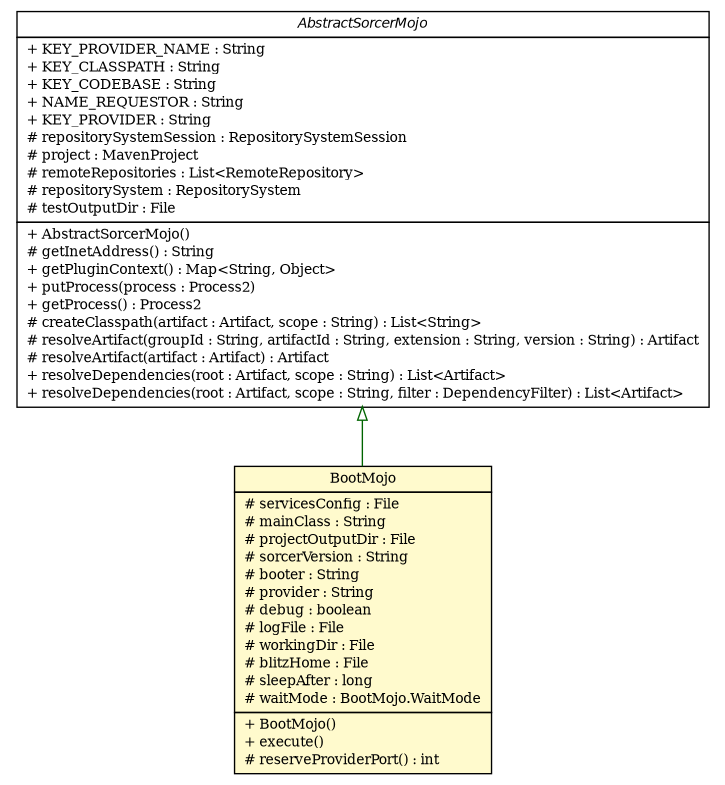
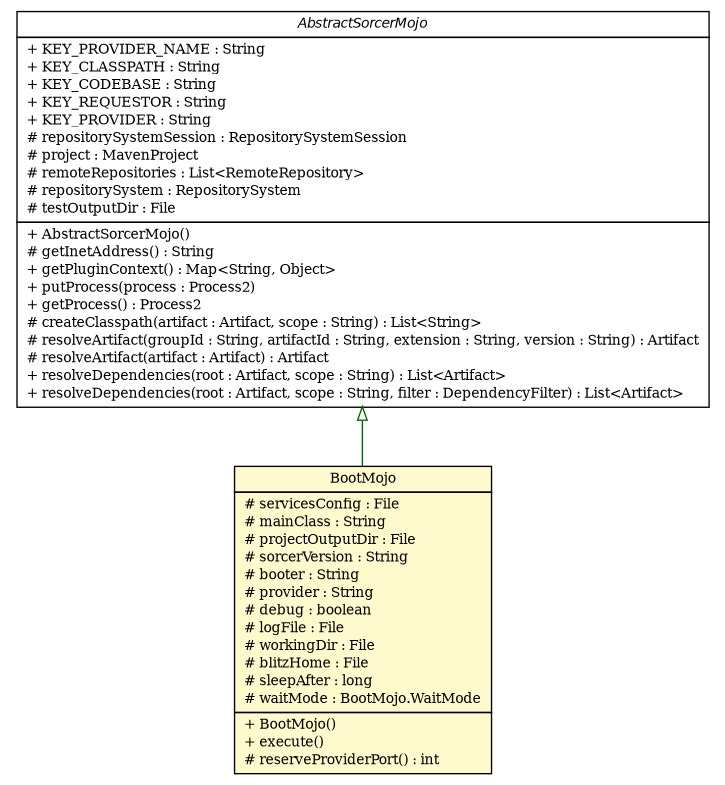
node "AbstractSorcerMojo": text "+ NAME_REQUESTOR : String" -> "+ KEY_REQUESTOR : String"
